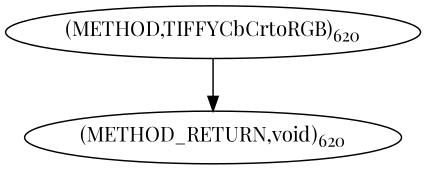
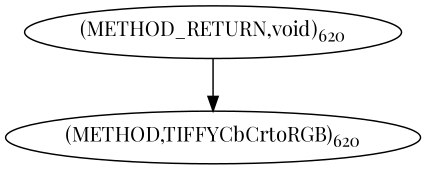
edge "(METHOD,TIFFYCbCrtoRGB)" -> "(METHOD_RETURN,void)": reversed
